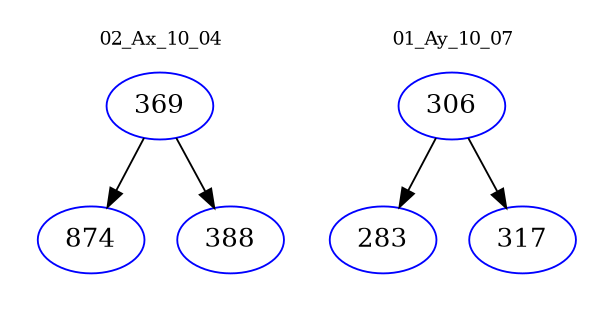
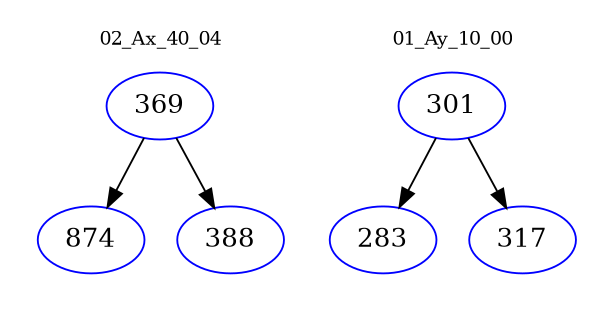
cluster "02_Ax_10_04": label "02_Ax_10_04" -> "02_Ax_40_04"
cluster "01_Ay_10_07": label "01_Ay_10_07" -> "01_Ay_10_00"
node "306": label "306" -> "301"
